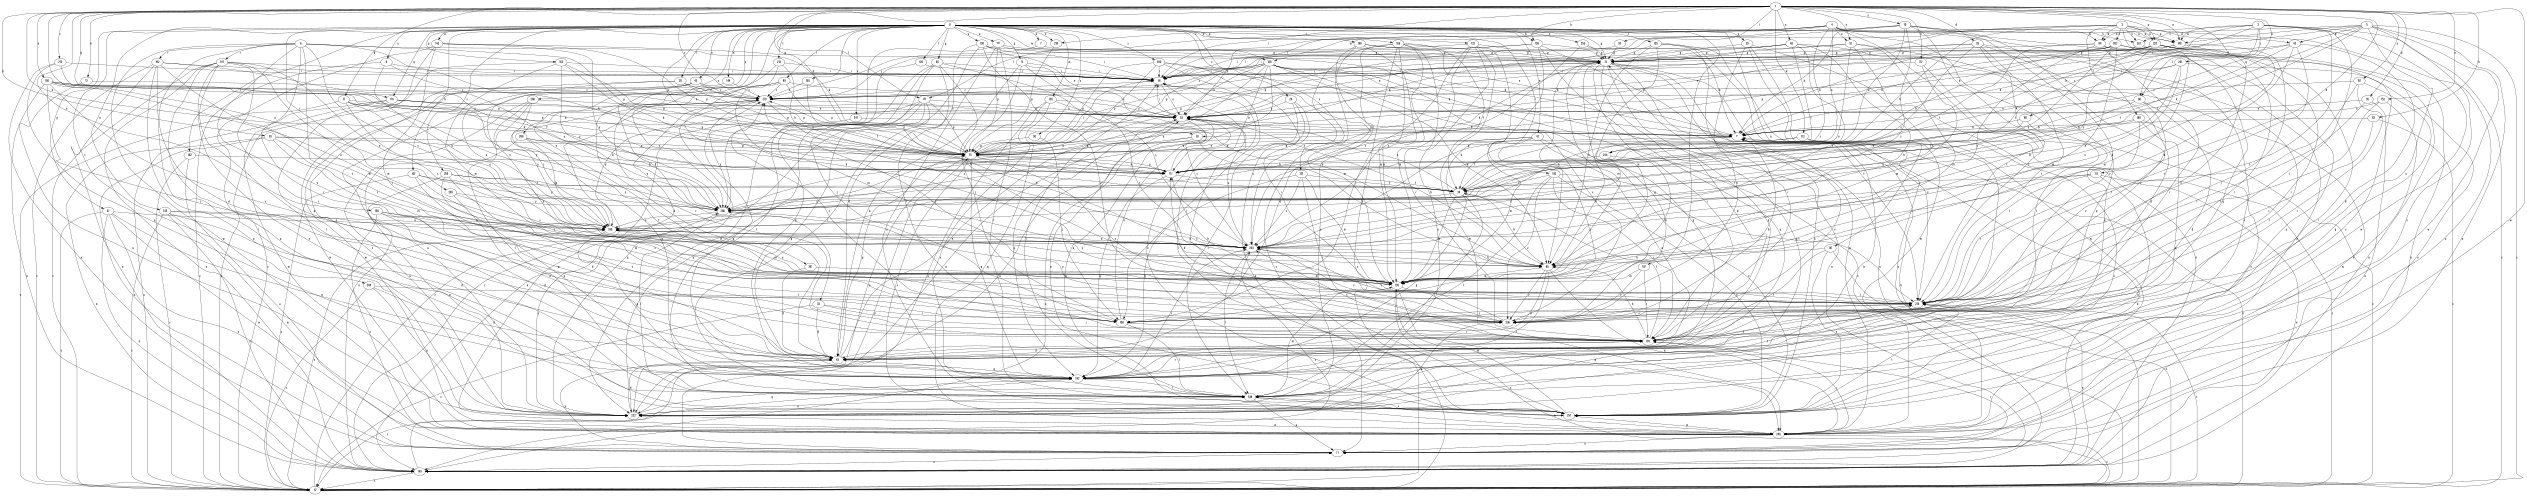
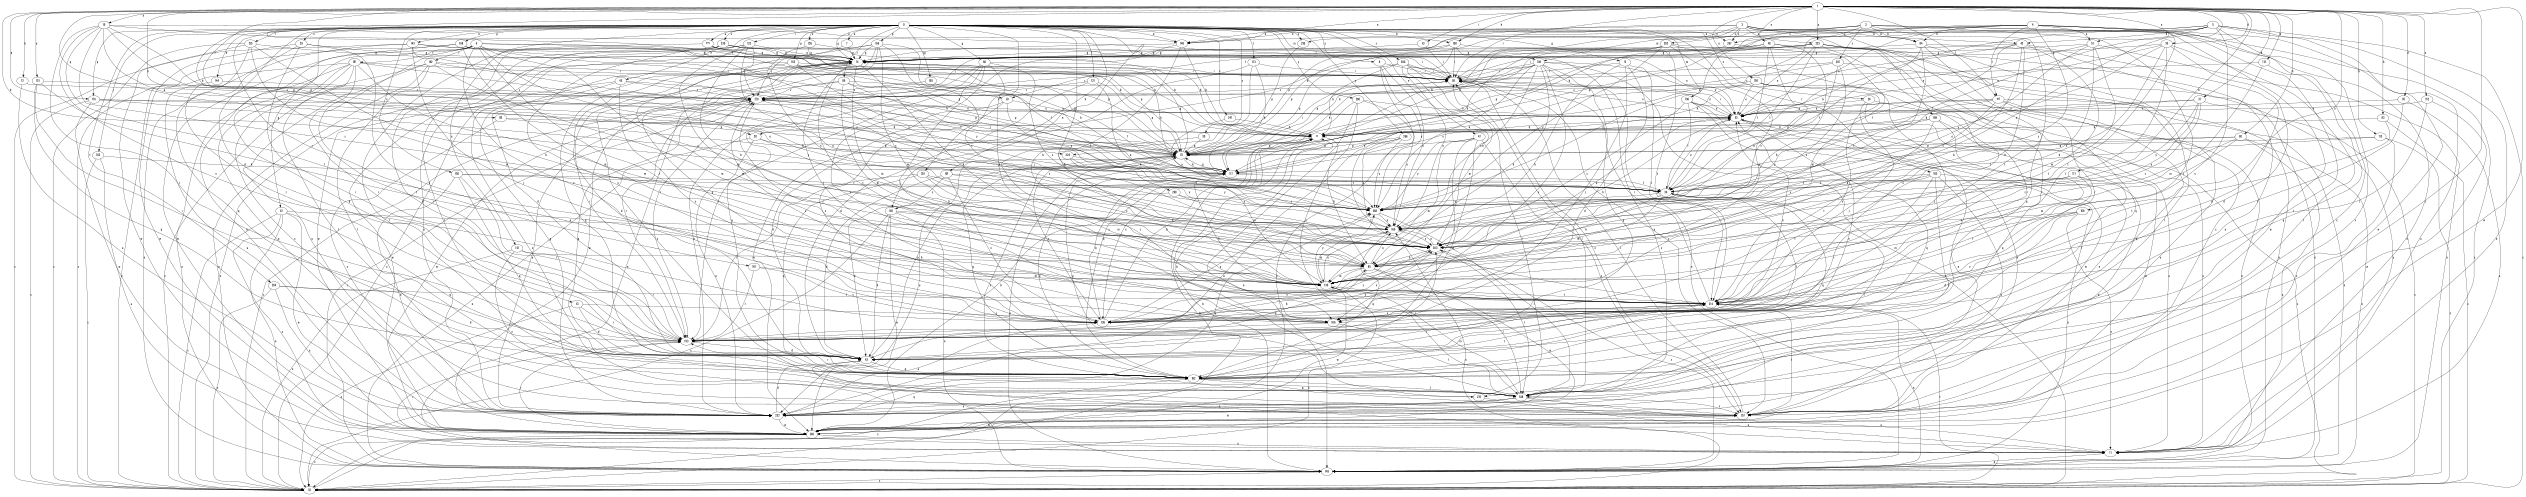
node "120": removed
edge "156" -> "171": removed, label "p"
edge "136" -> "34": added, label "f"
edge "156" -> "160": now "6" -> "160"
edge "42" -> "203": added, label "s"
node "261": removed
edge "107" -> "32": now "107" -> "145"
edge "273" -> "182": reversed
edge "257" -> "139": removed, label "m"
edge "221" -> "257": removed, label "x"
edge "111" -> "149": now "183" -> "149"
